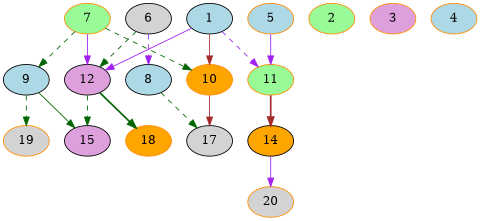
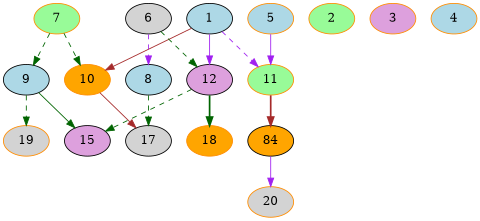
edge "7" -> "12": removed
node "14": label "14" -> "84"
